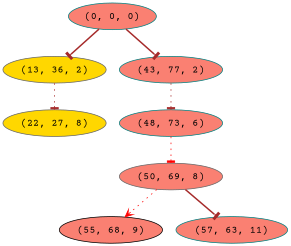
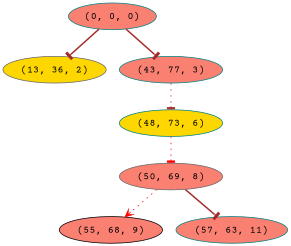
node "(43, 77, 2)": label "(43, 77, 2)" -> "(43, 77, 3)"
node "(22, 27, 8)": removed
node "(48, 73, 6)": fillcolor salmon -> gold
